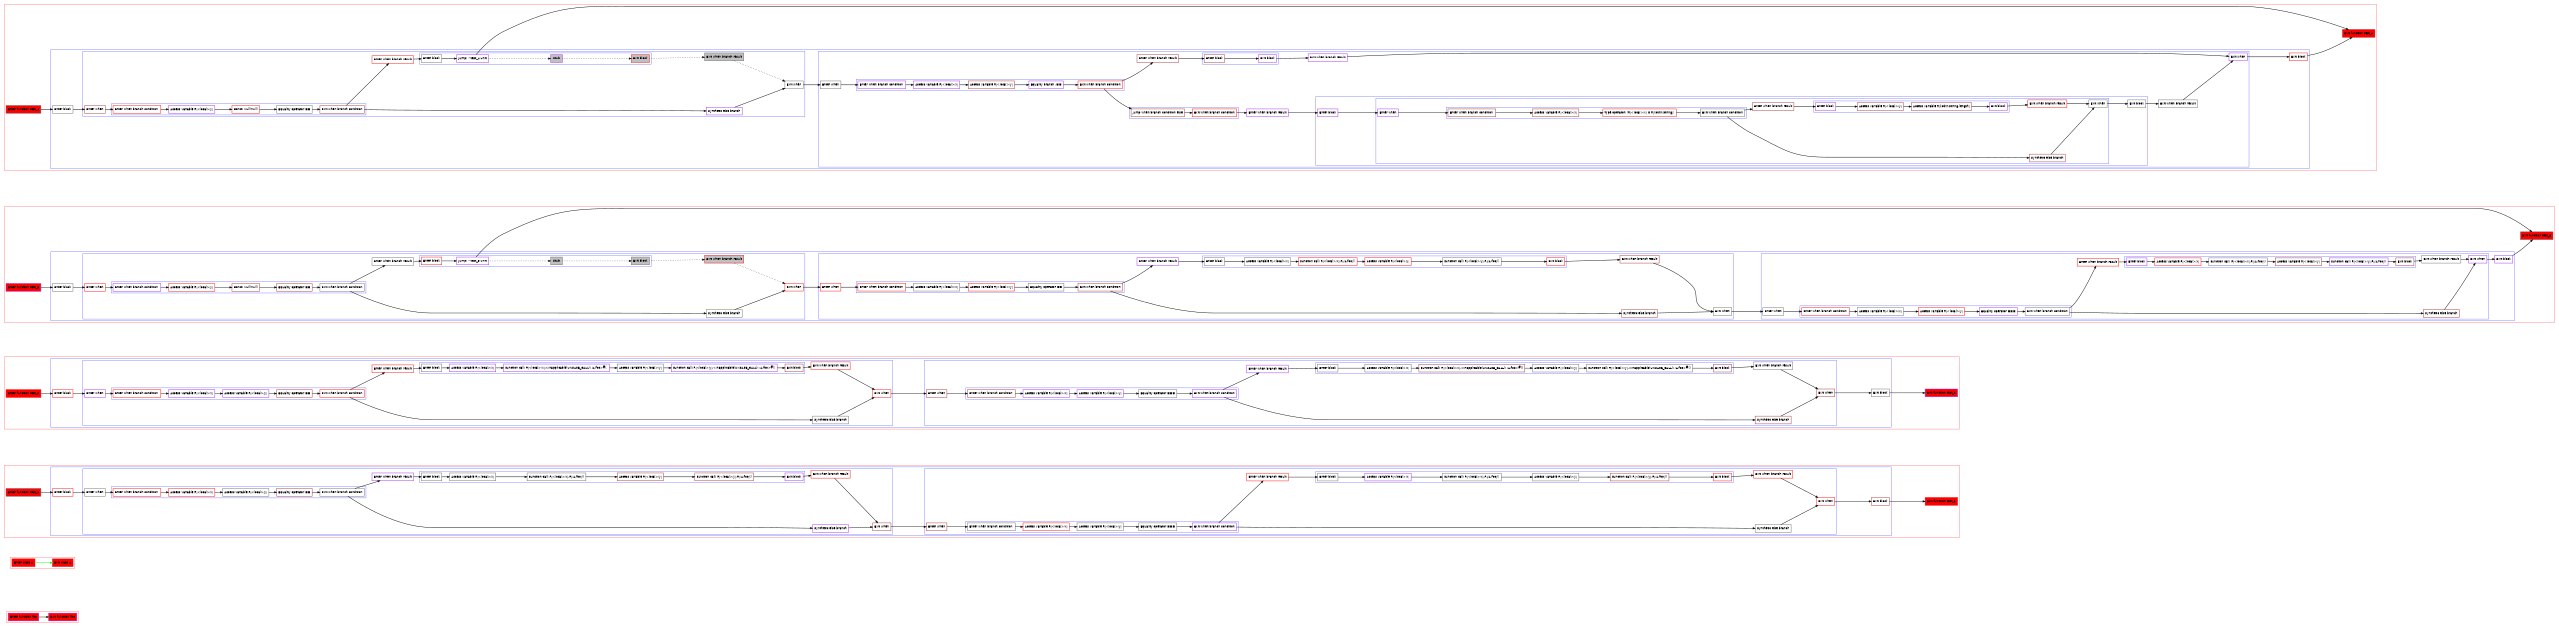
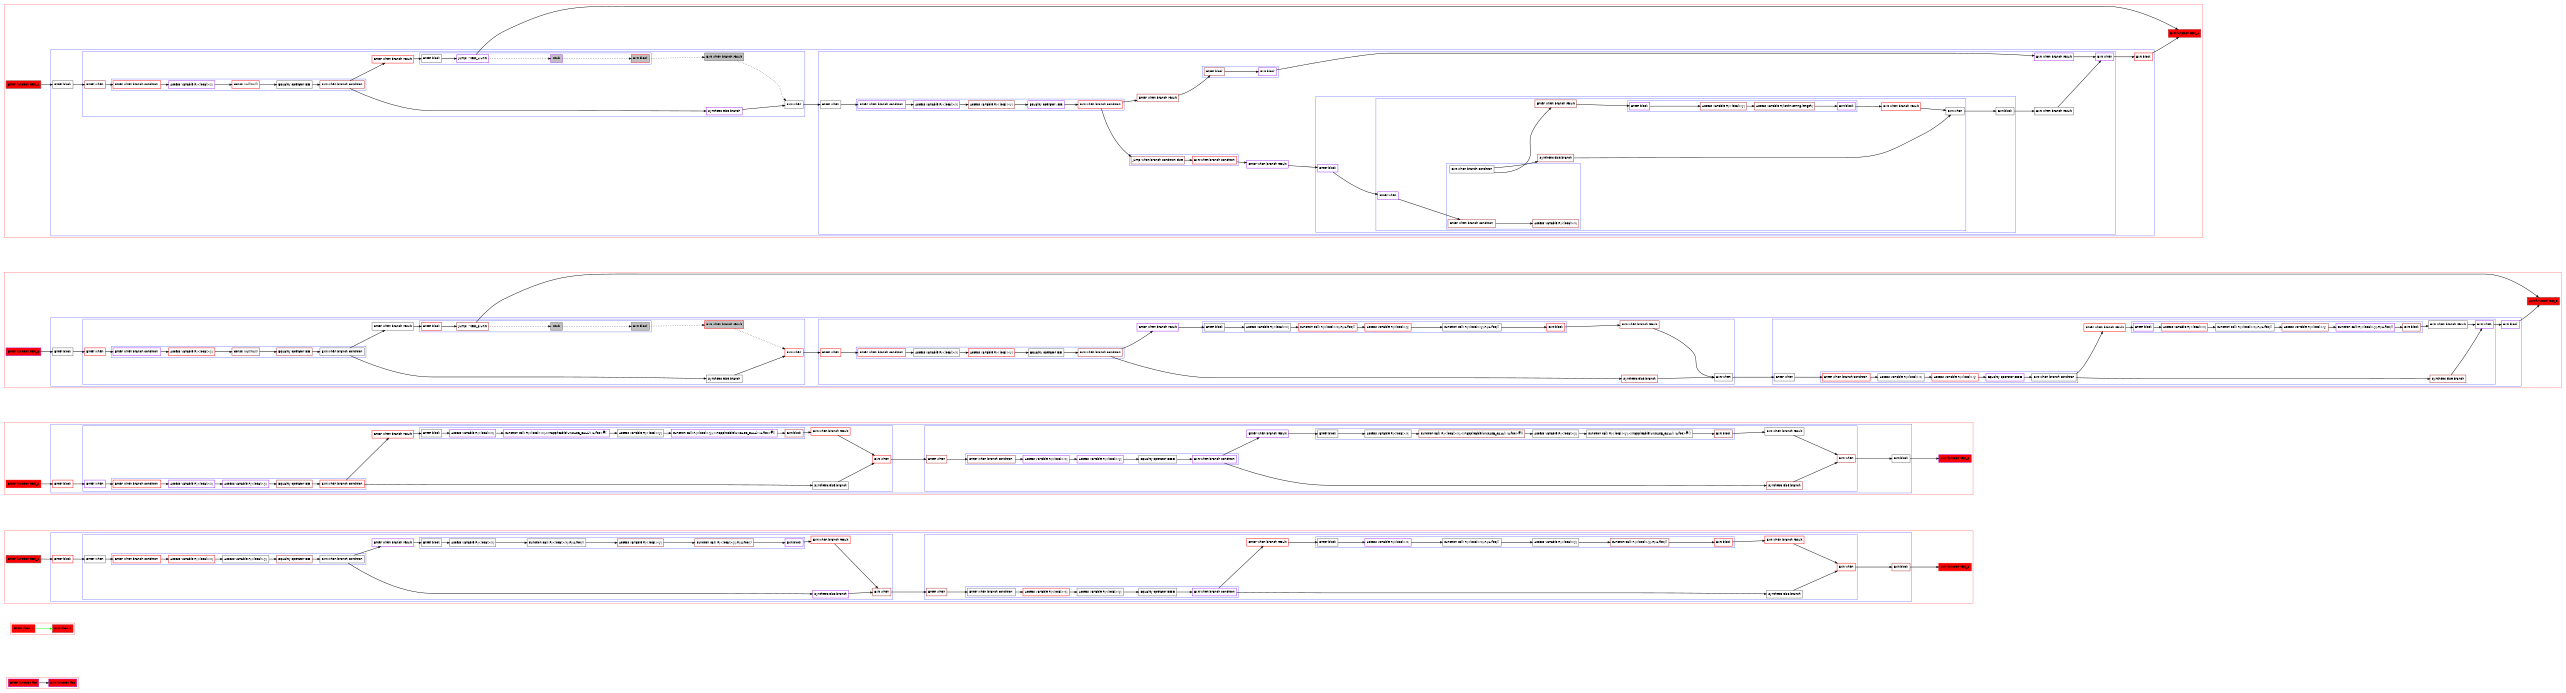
node "Equality branch !==": label "Equality branch !==" -> "Equality operator !=="
node "Type operator: (R|<local>/x| is R|kotlin/String|)": removed
node "Jump: ^test_3 Unit": color purple -> brown
